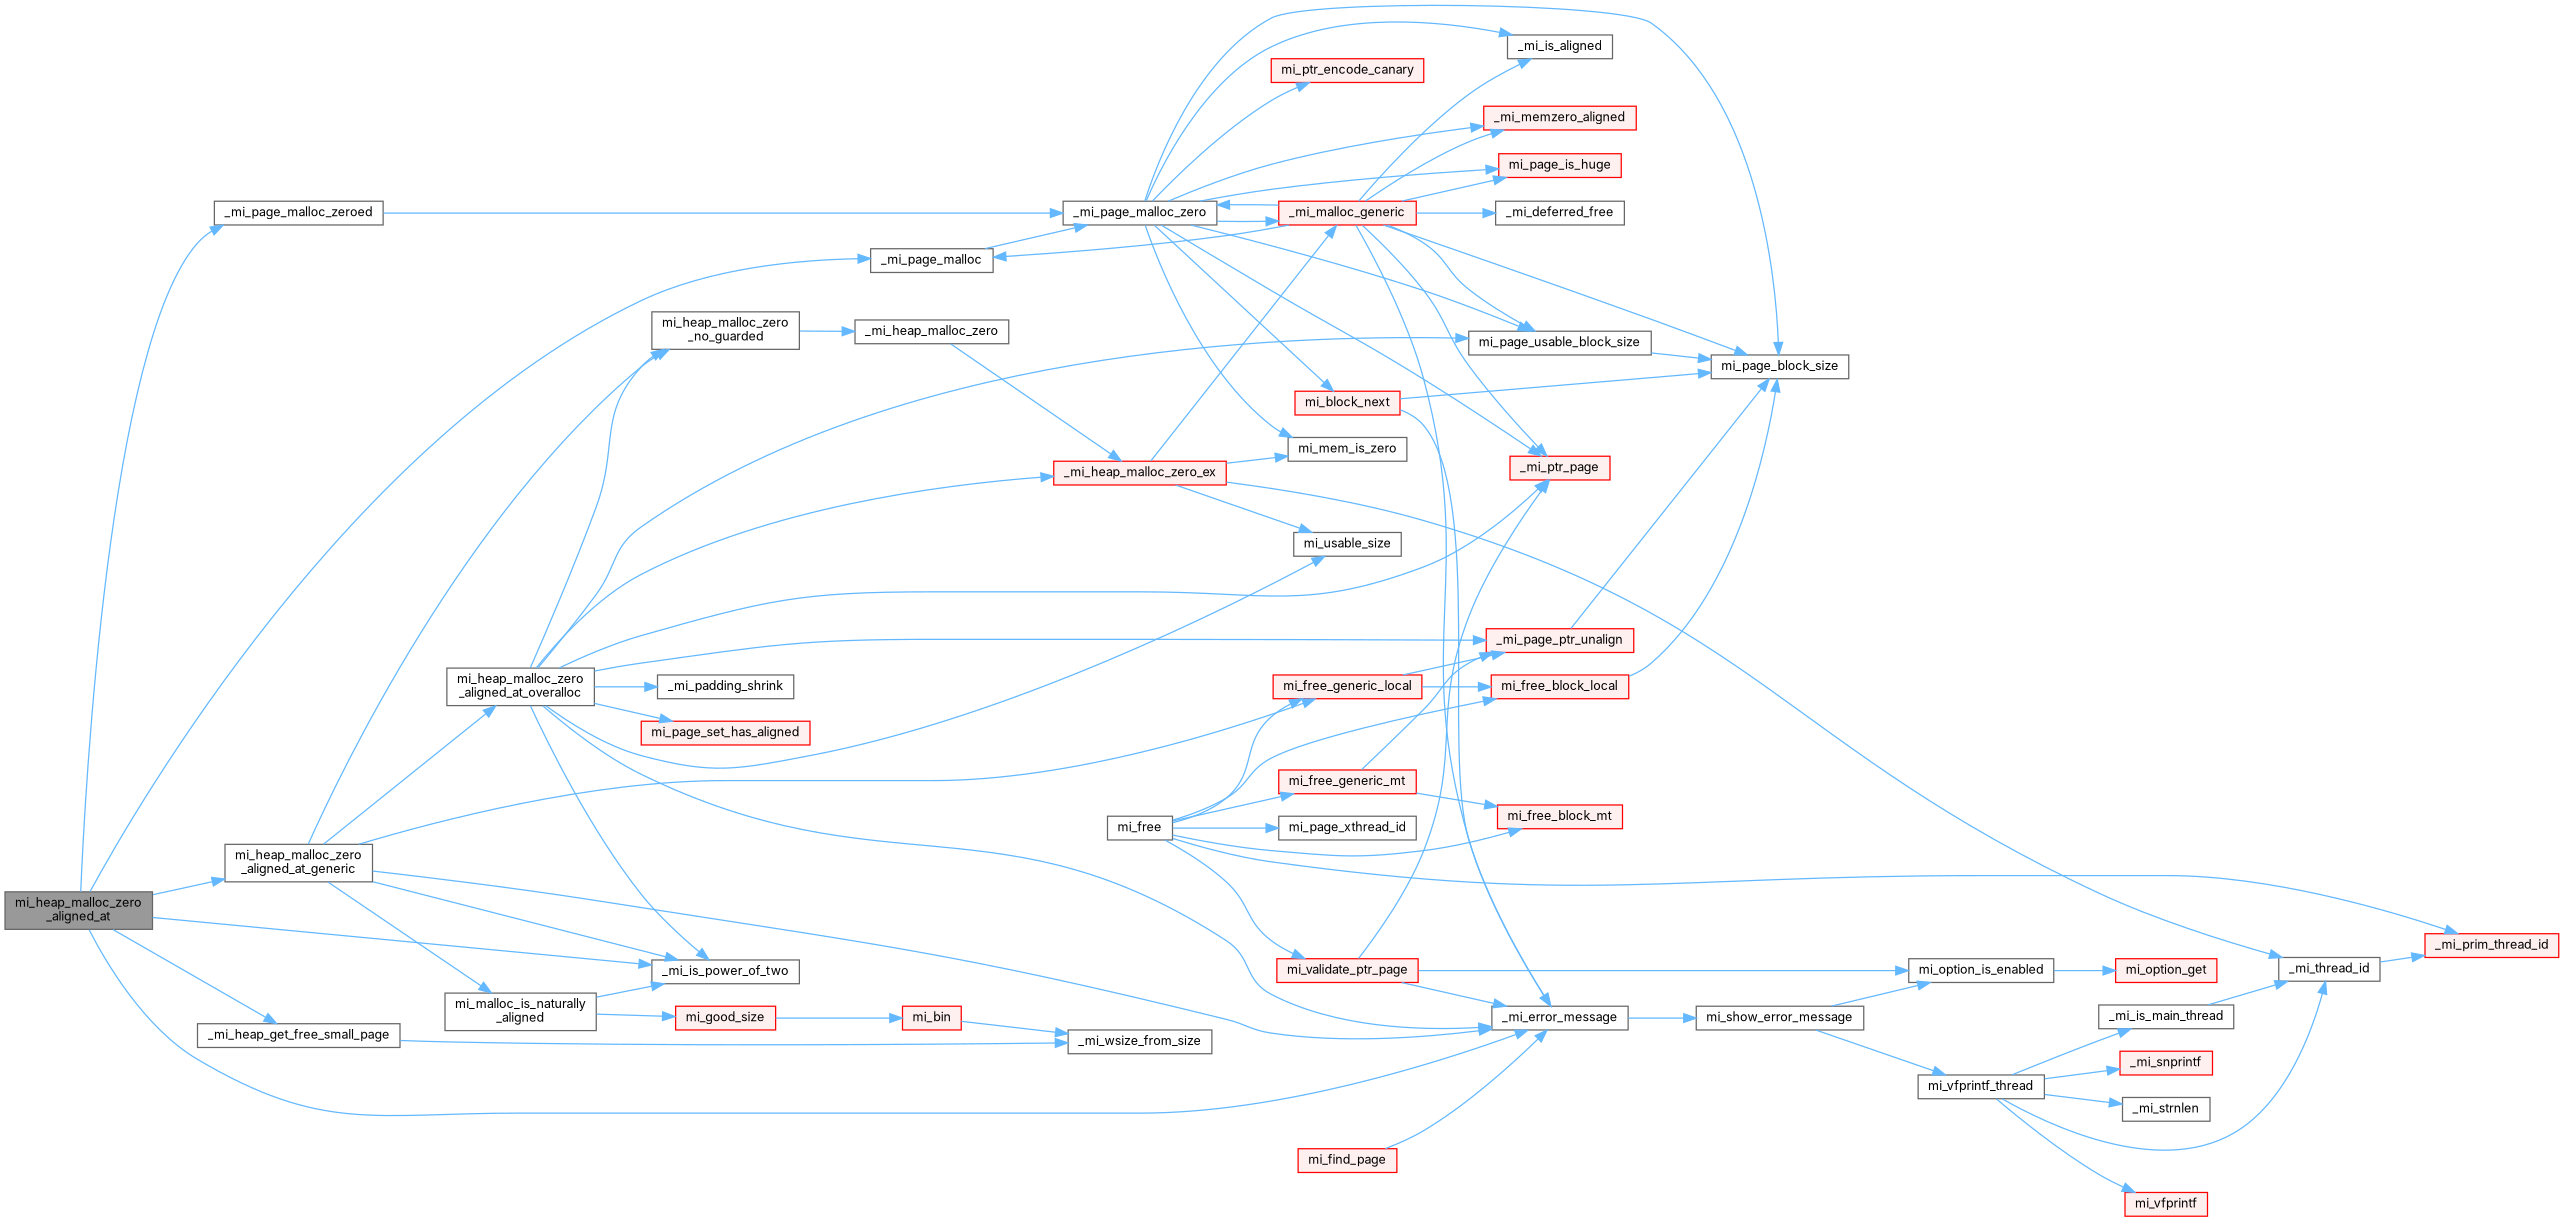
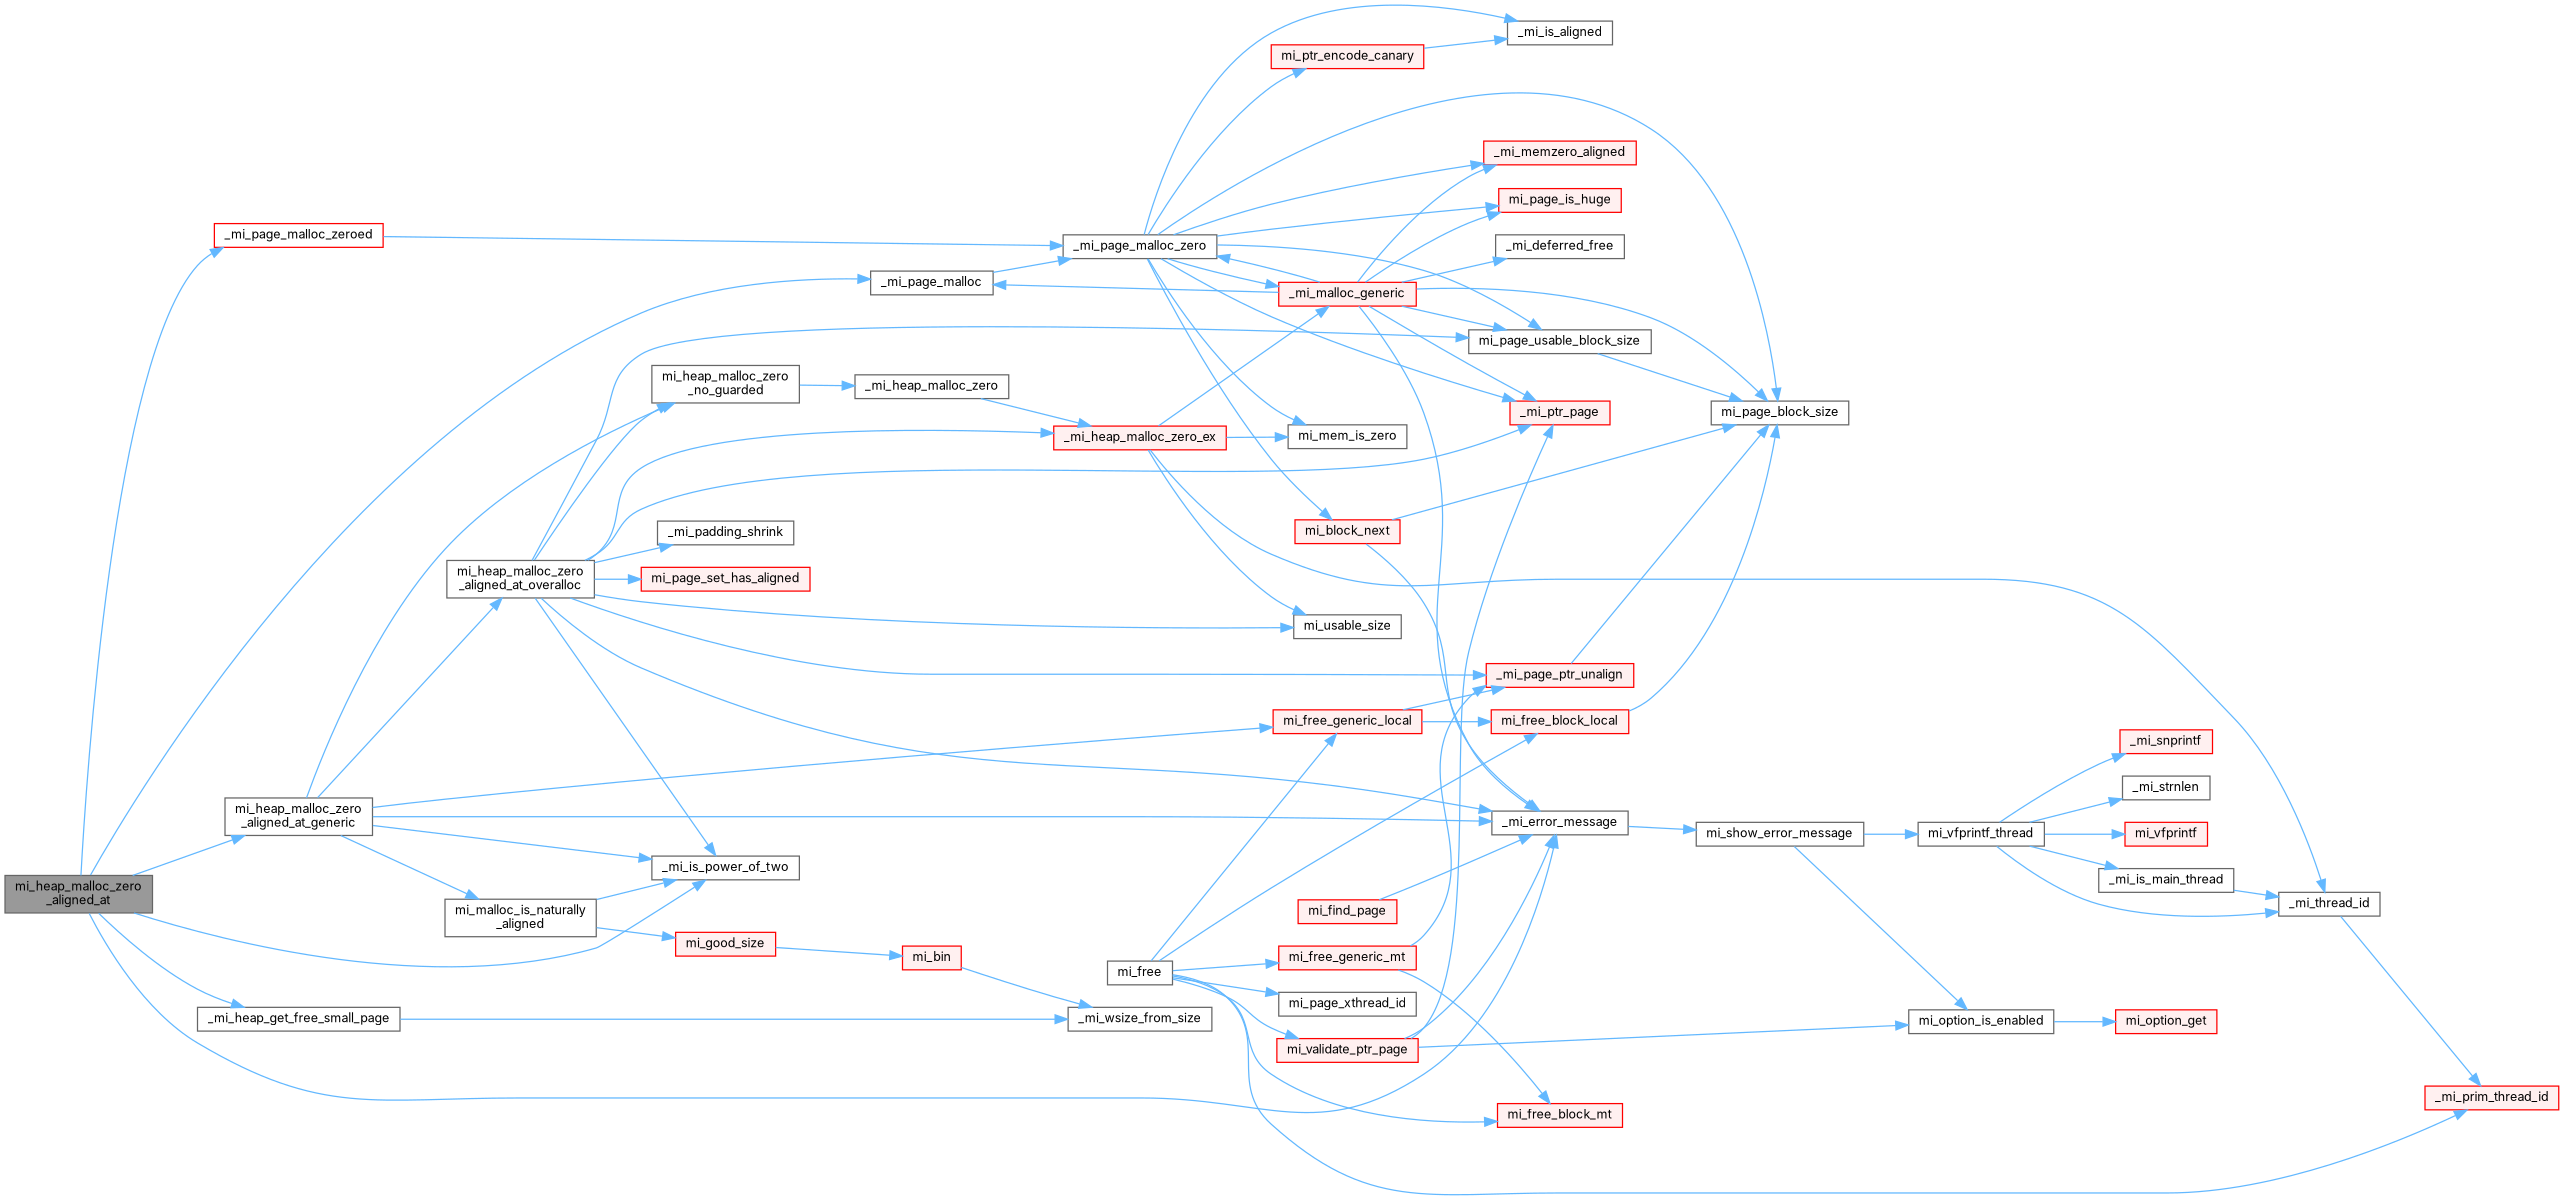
edge "_mi_malloc_generic" -> "_mi_is_aligned": now "mi_ptr_encode_canary" -> "_mi_is_aligned"
node "_mi_page_malloc_zeroed": color grey40 -> red
